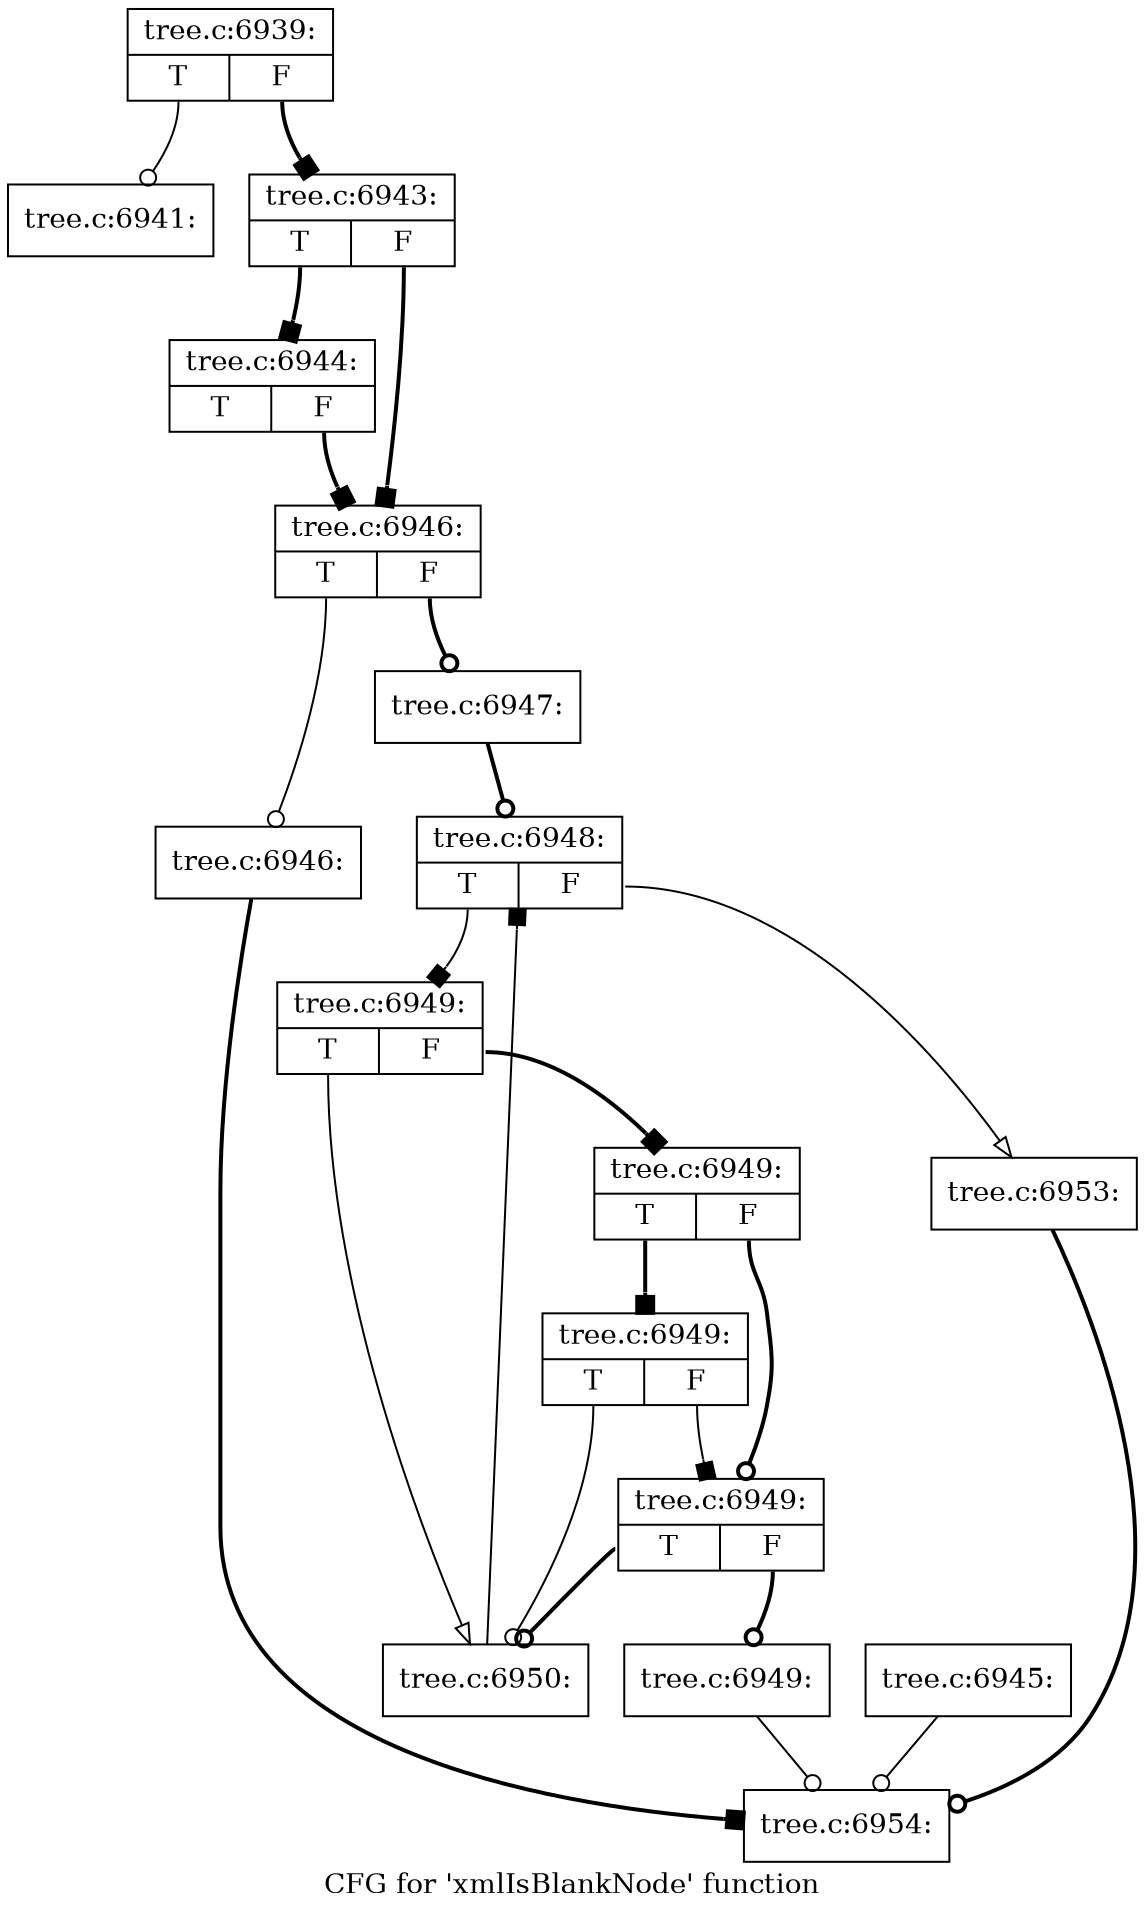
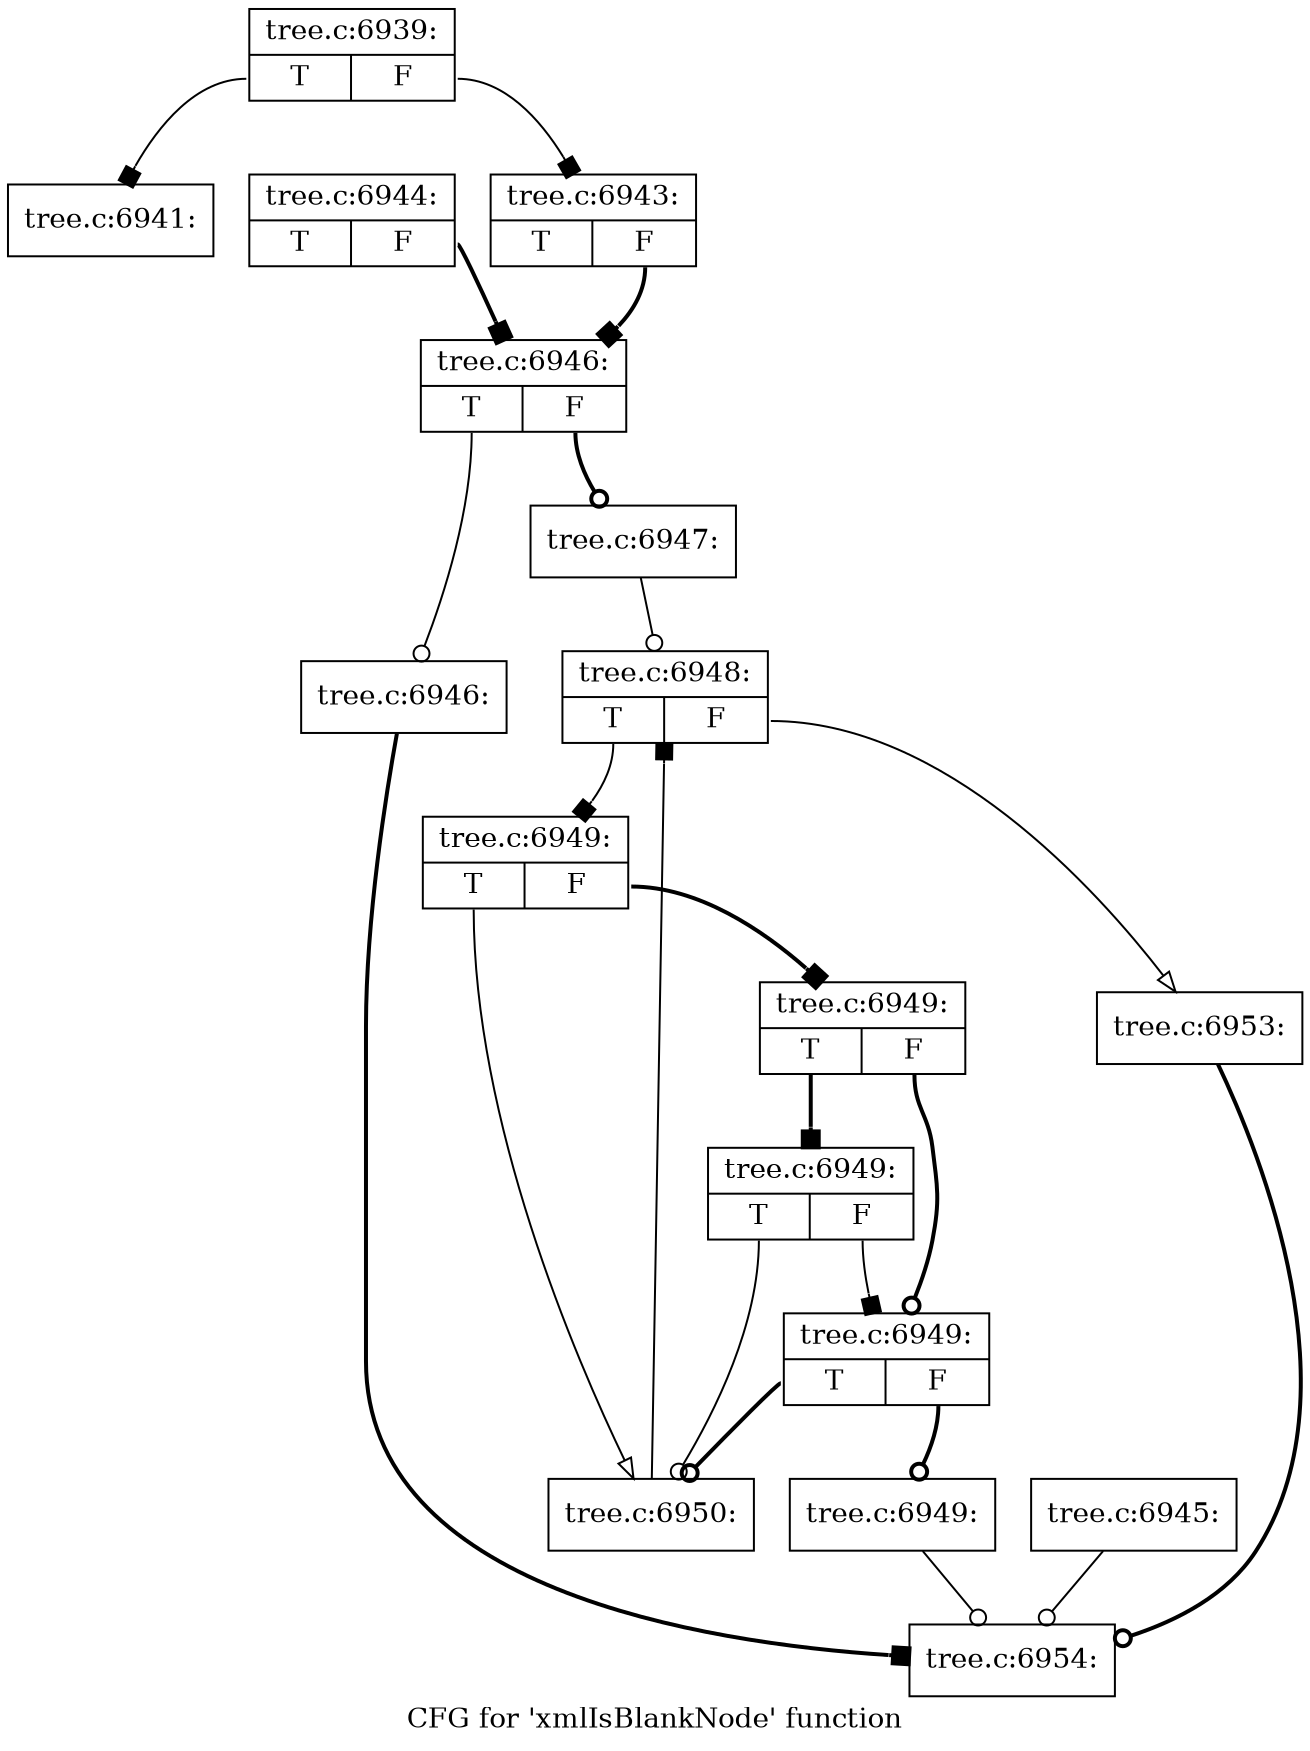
edge "tree.c:6939:" -> "tree.c:6943:": style bold -> solid
edge "tree.c:6939:" -> "tree.c:6941:": arrowhead odot -> box
edge "tree.c:6943:" -> "tree.c:6944:": removed
edge "tree.c:6947:" -> "tree.c:6948:": style bold -> solid
